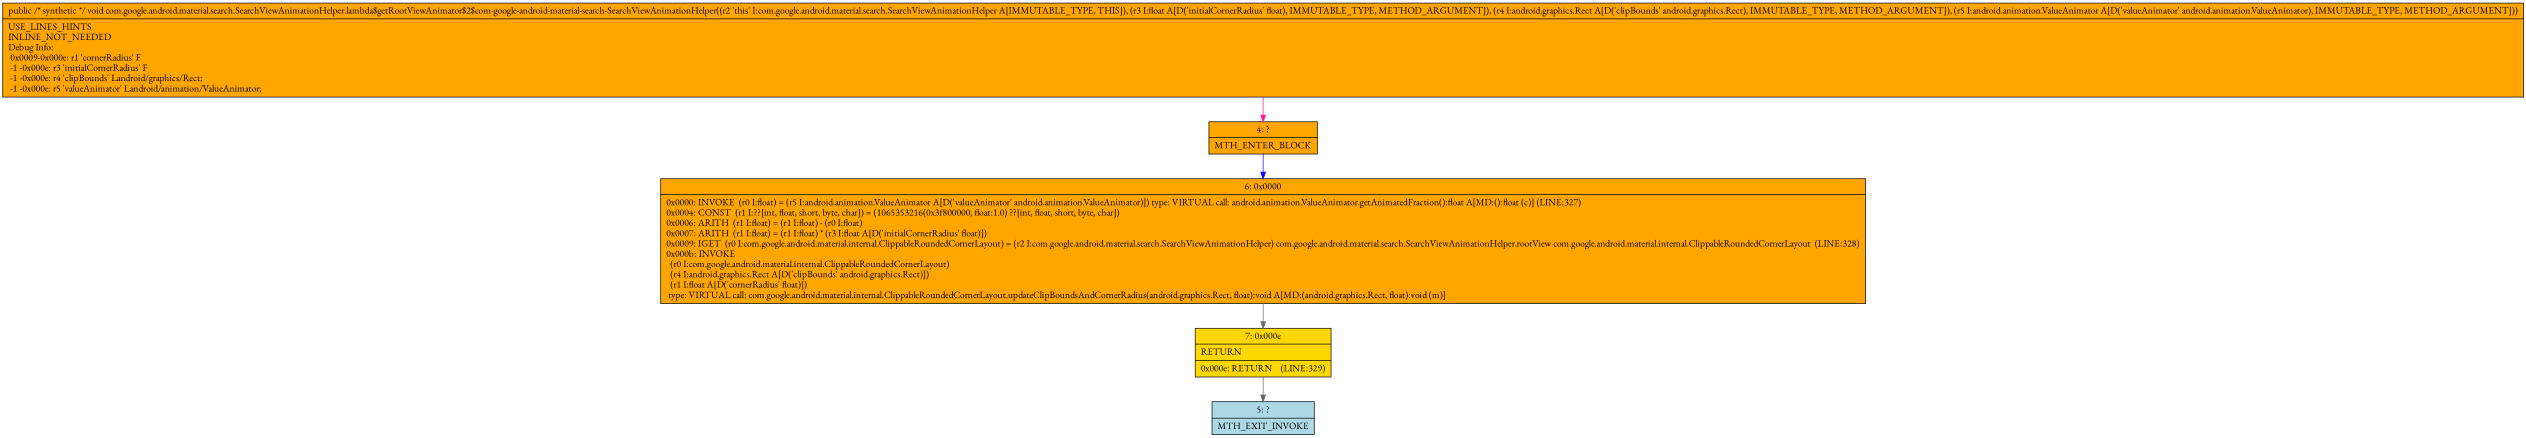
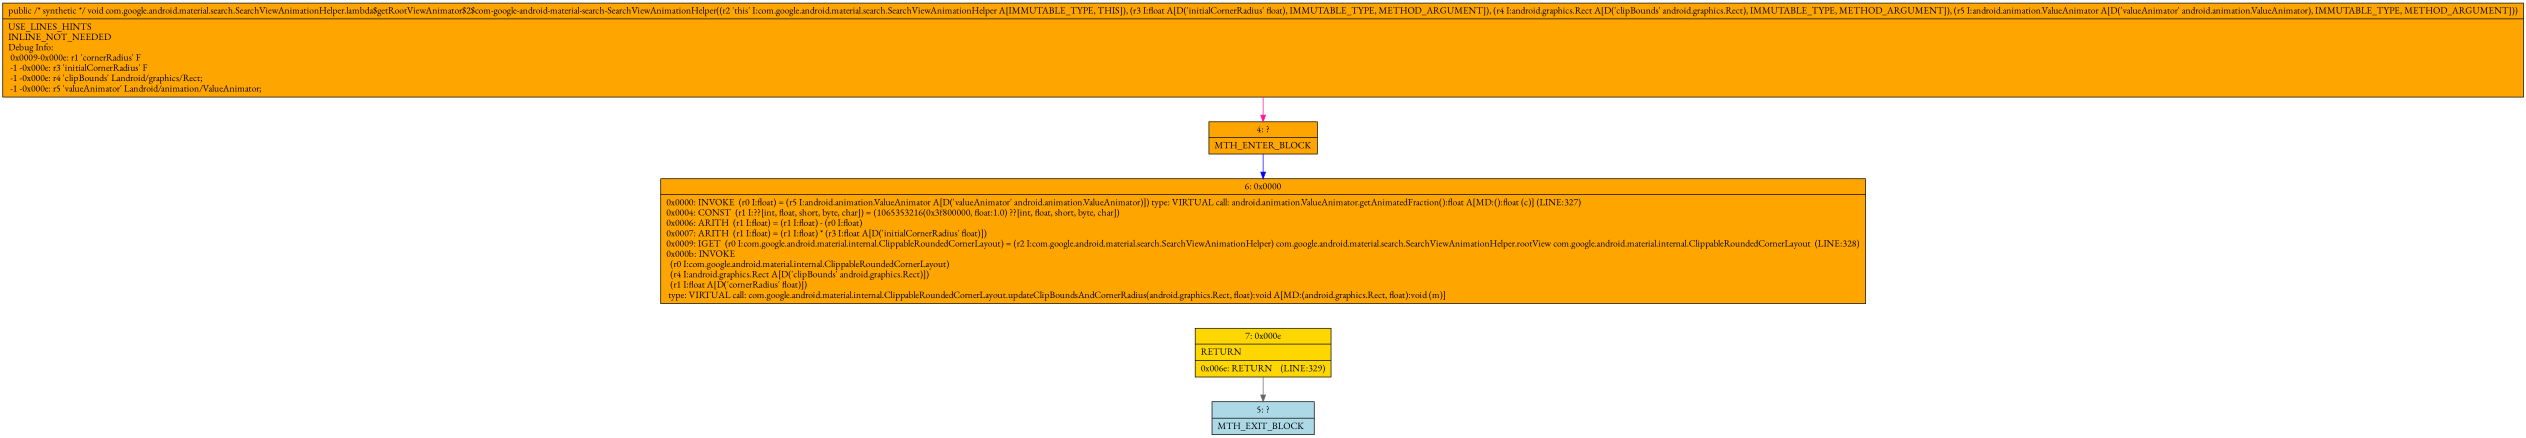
edge "6: 0x0000" -> "7: 0x000e": removed
node "7: 0x000e": text "0x000e: RETURN    (LINE:329)" -> "0x006e: RETURN    (LINE:329)"
node "5: ?": text "MTH_EXIT_INVOKE" -> "MTH_EXIT_BLOCK"
